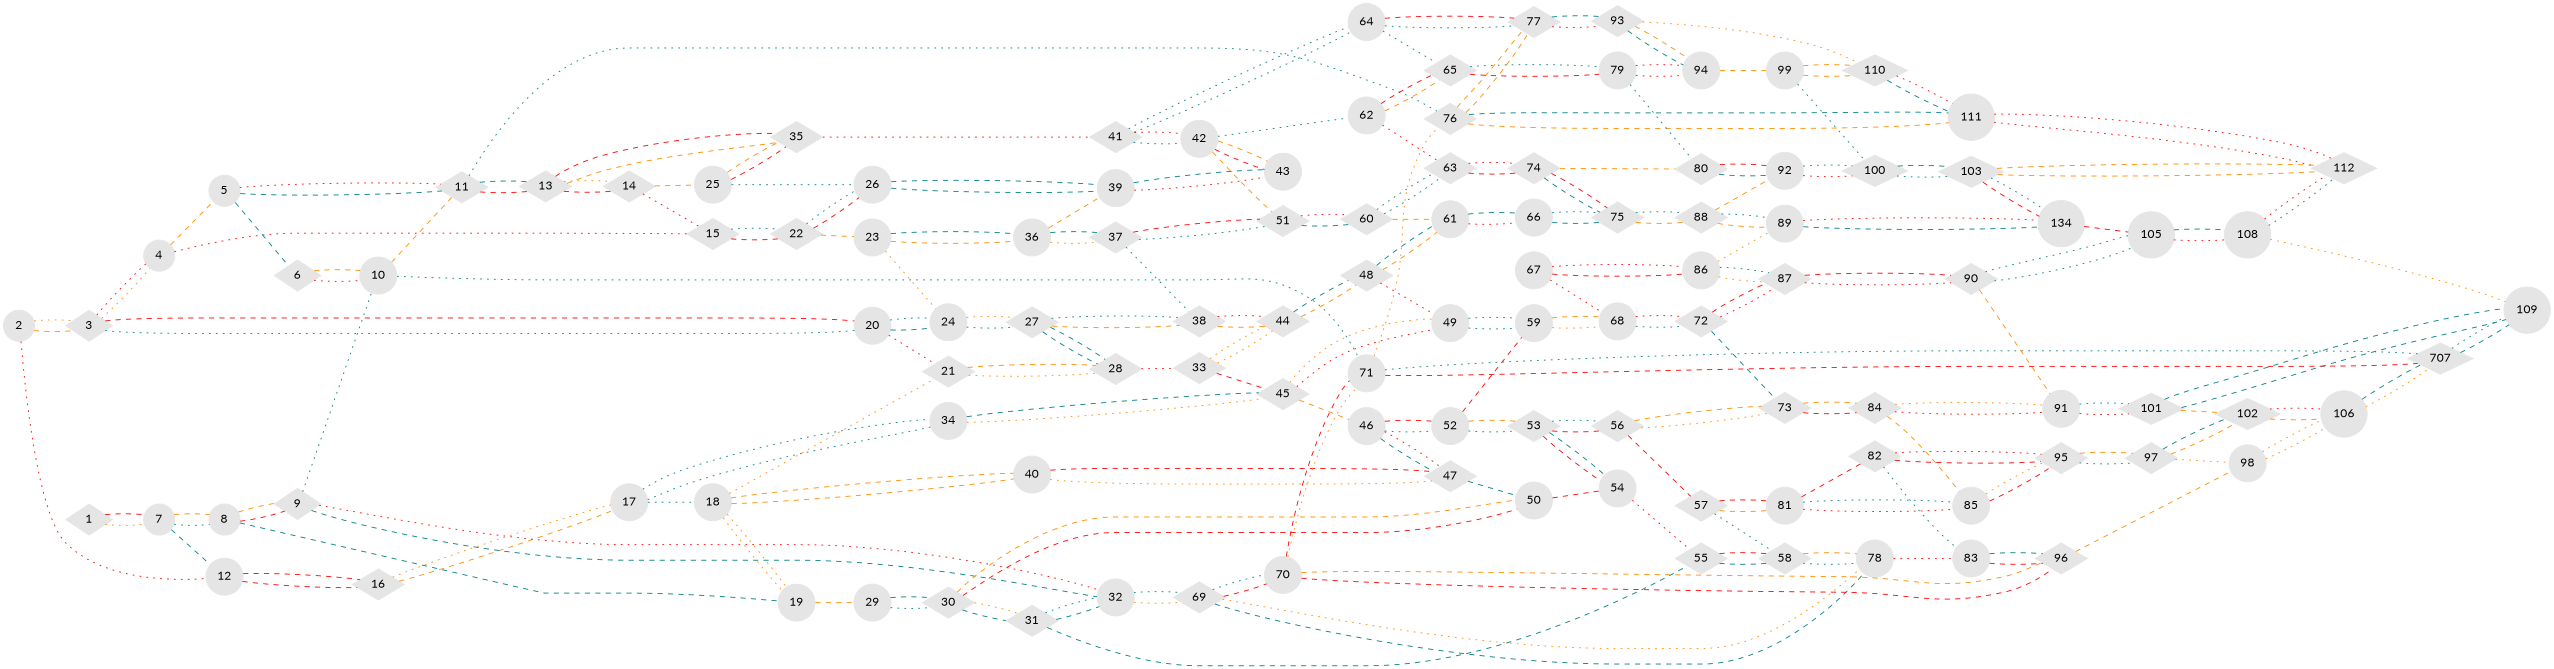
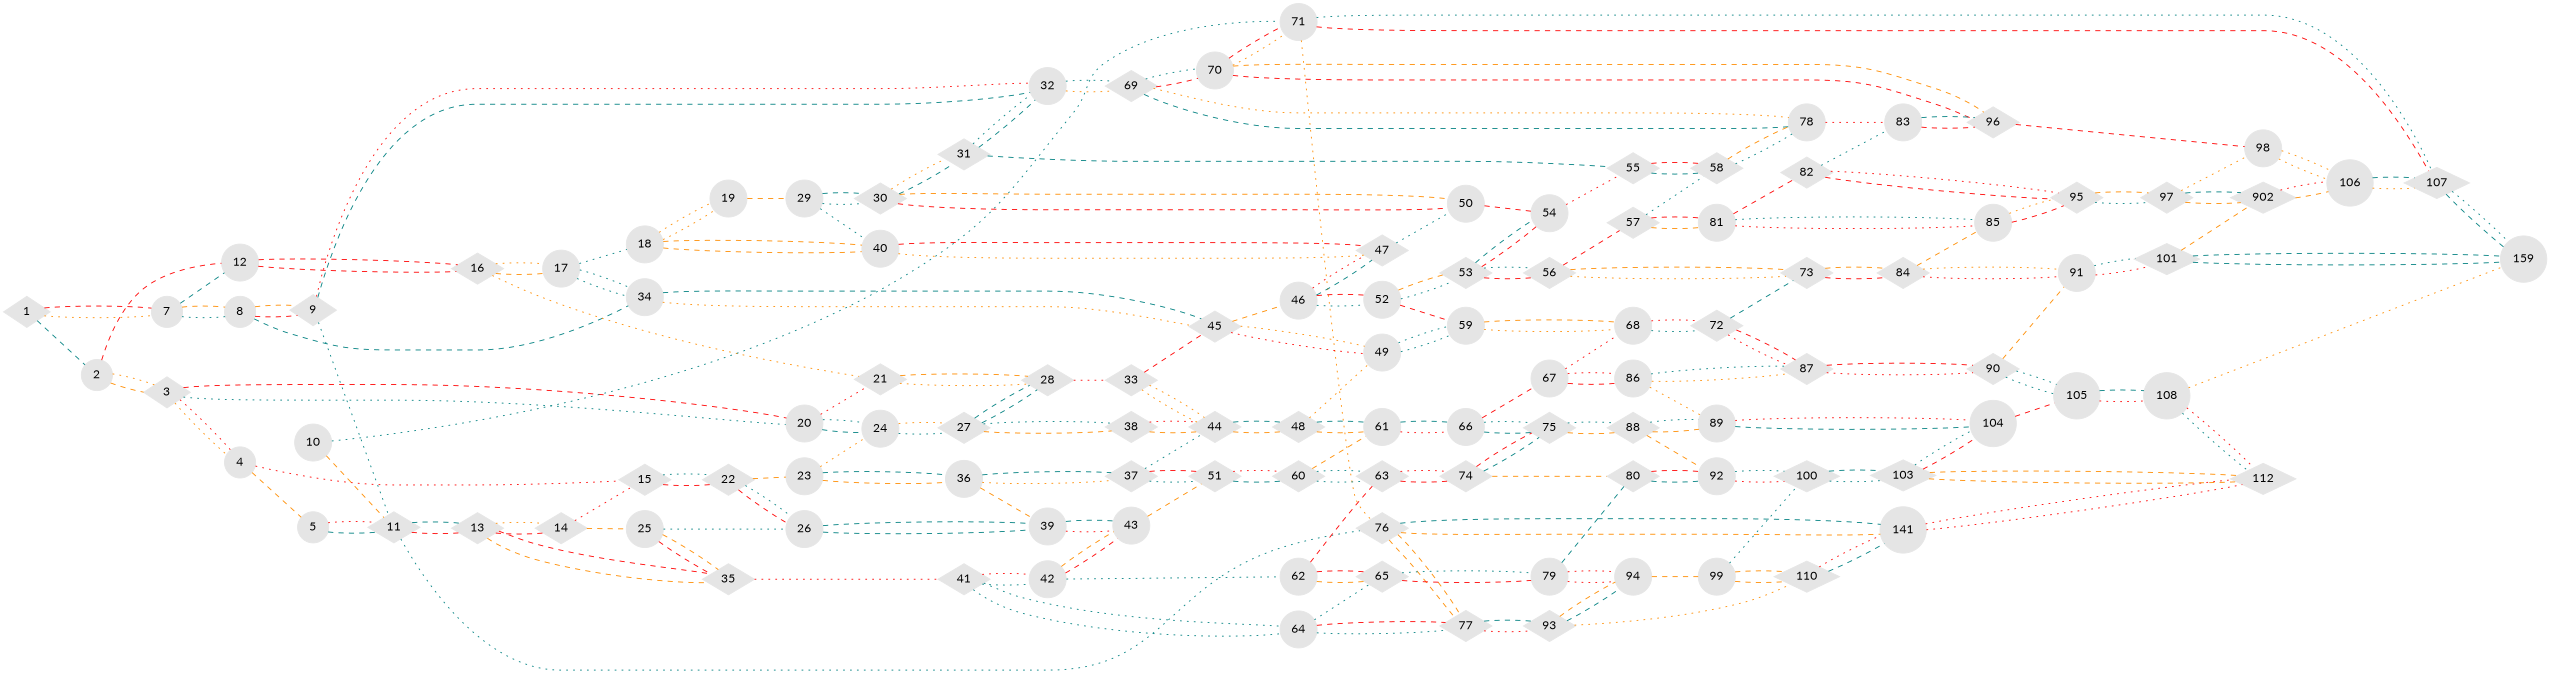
node "111": label "111" -> "141"
edge "79" -- "80": style dotted -> dashed
edge "62" -- "63": style dotted -> dashed
edge "42" -- "51": now "43" -- "51"
edge "29" -- "40": added
node "134": label "134" -> "104"
edge "37" -- "38": now "37" -- "44"
node "6": removed
edge "48" -- "49": color red -> darkorange
node "109": label "109" -> "159"
edge "1" -- "2": added
node "707": label "707" -> "107"
edge "10" -- "9": now "11" -- "9"
edge "67" -- "66": added
node "102": label "102" -> "902"
edge "21" -- "18": now "21" -- "16"
edge "47" -- "50": style dashed -> dotted
edge "98" -- "96": color darkorange -> red
edge "2" -- "12": style dotted -> dashed
edge "8" -- "19": now "8" -- "34"
